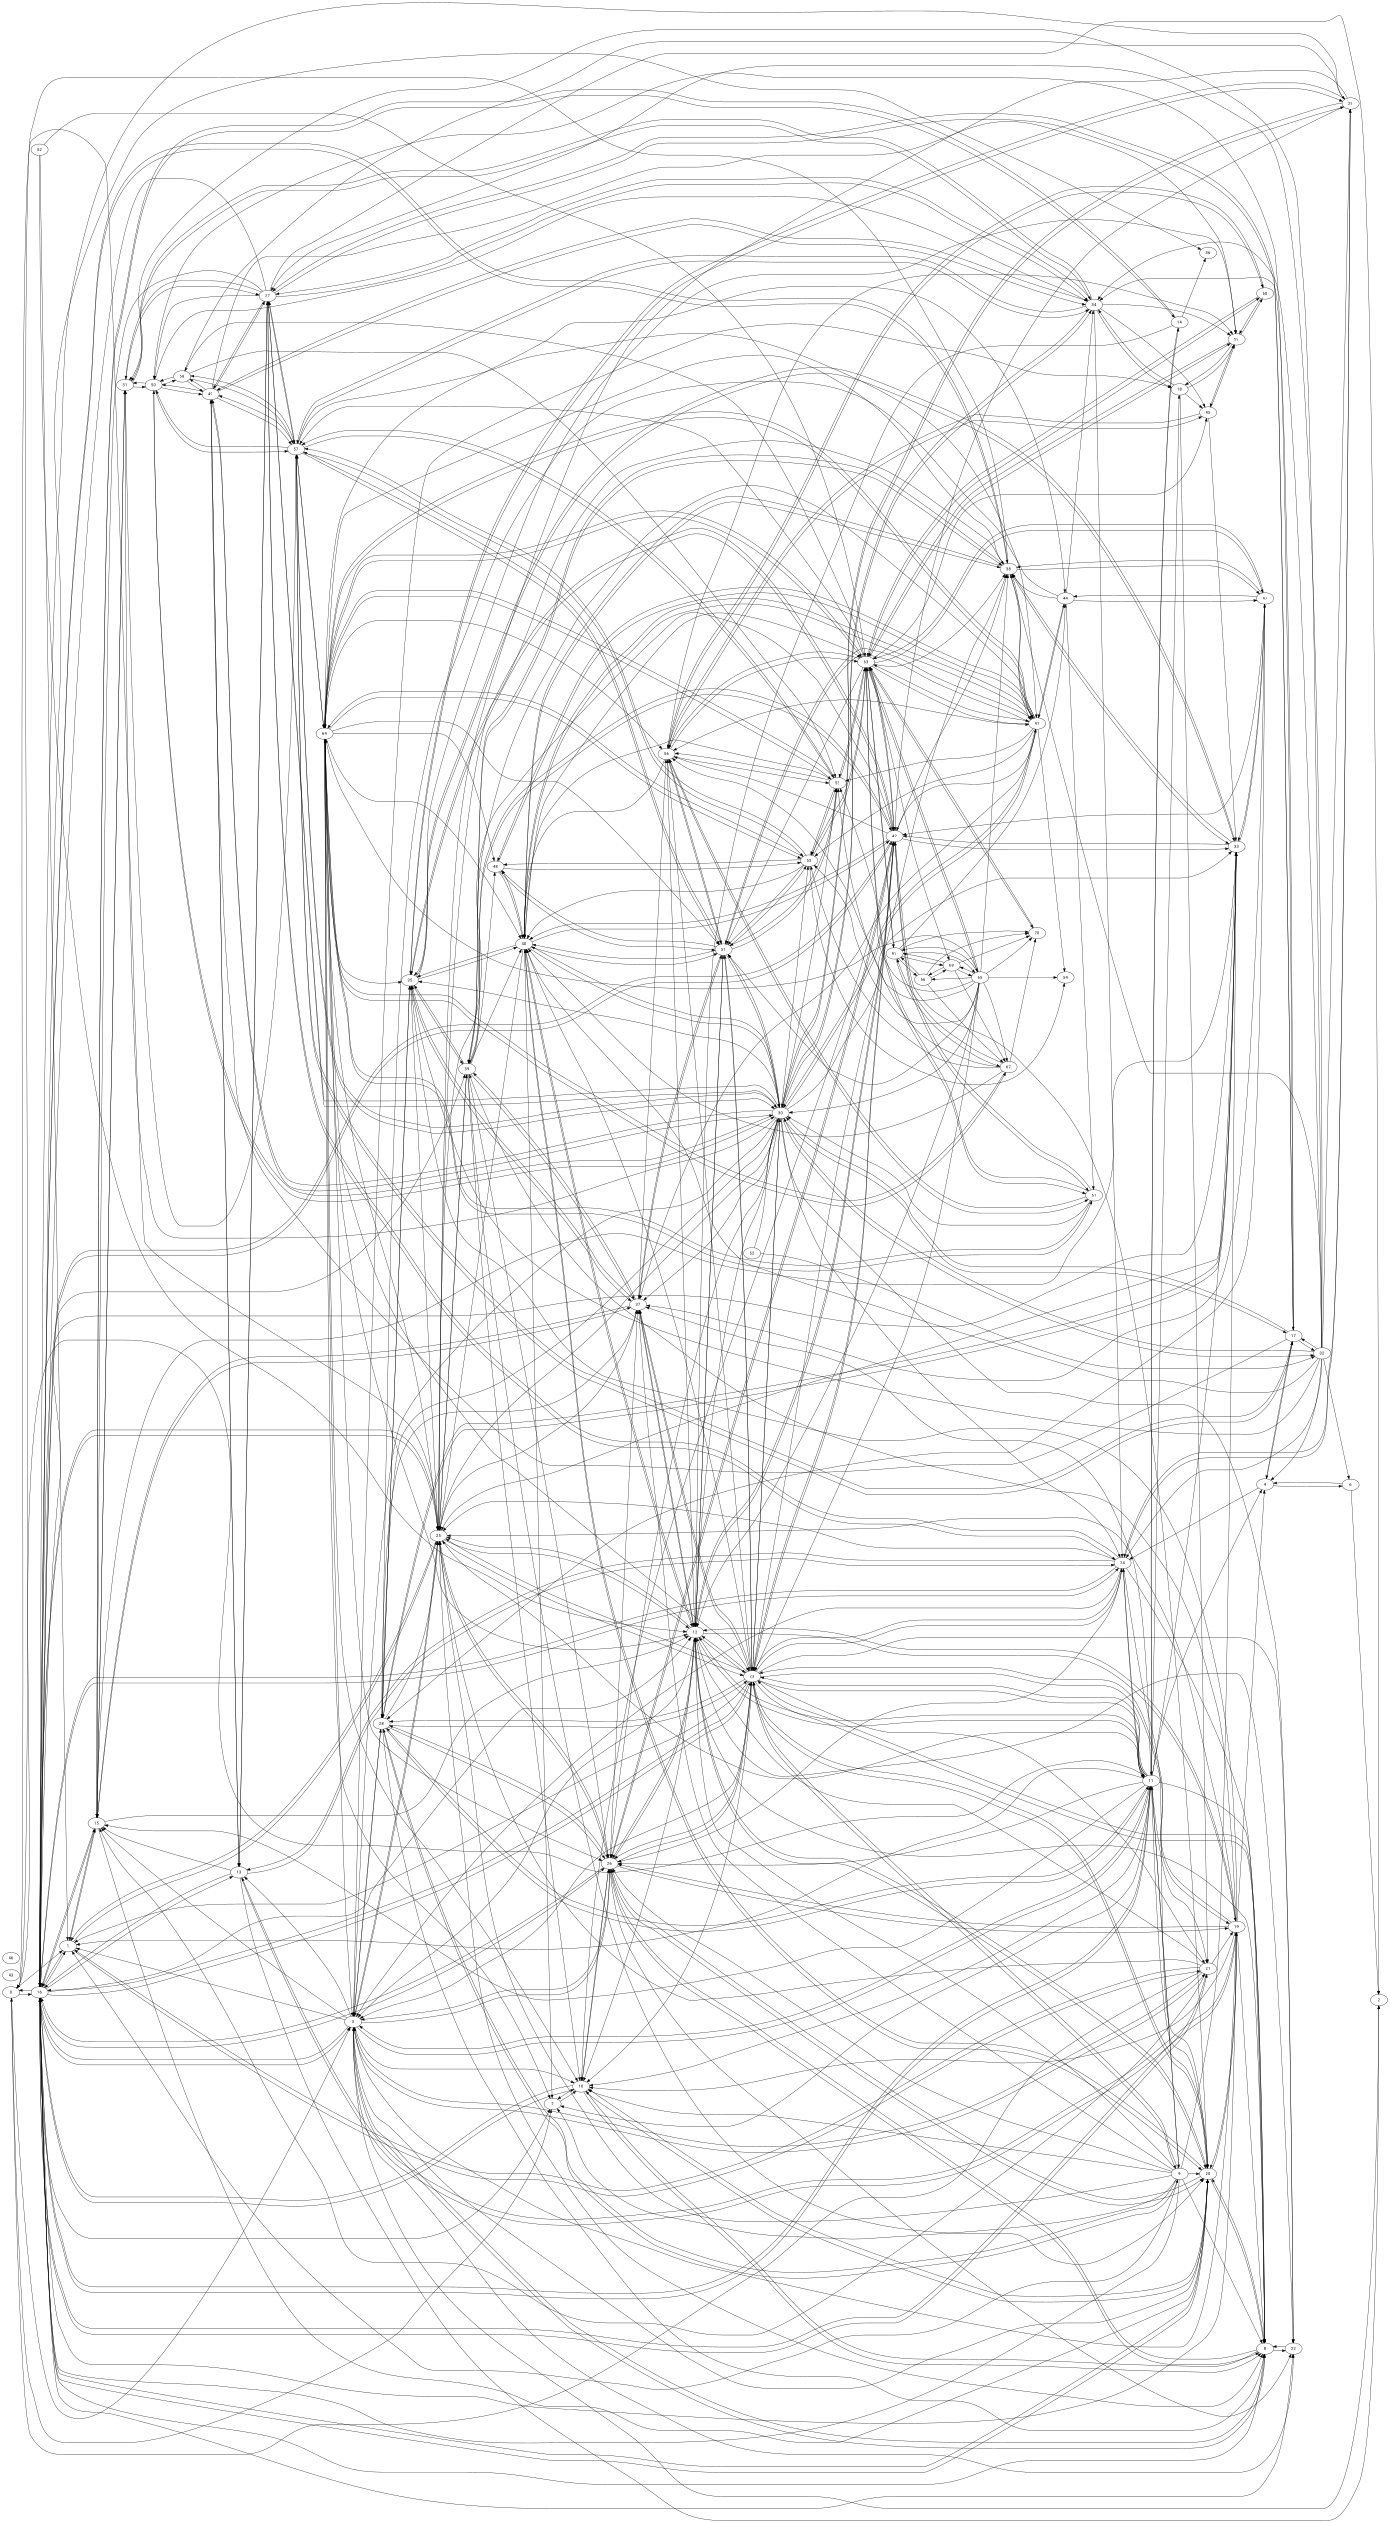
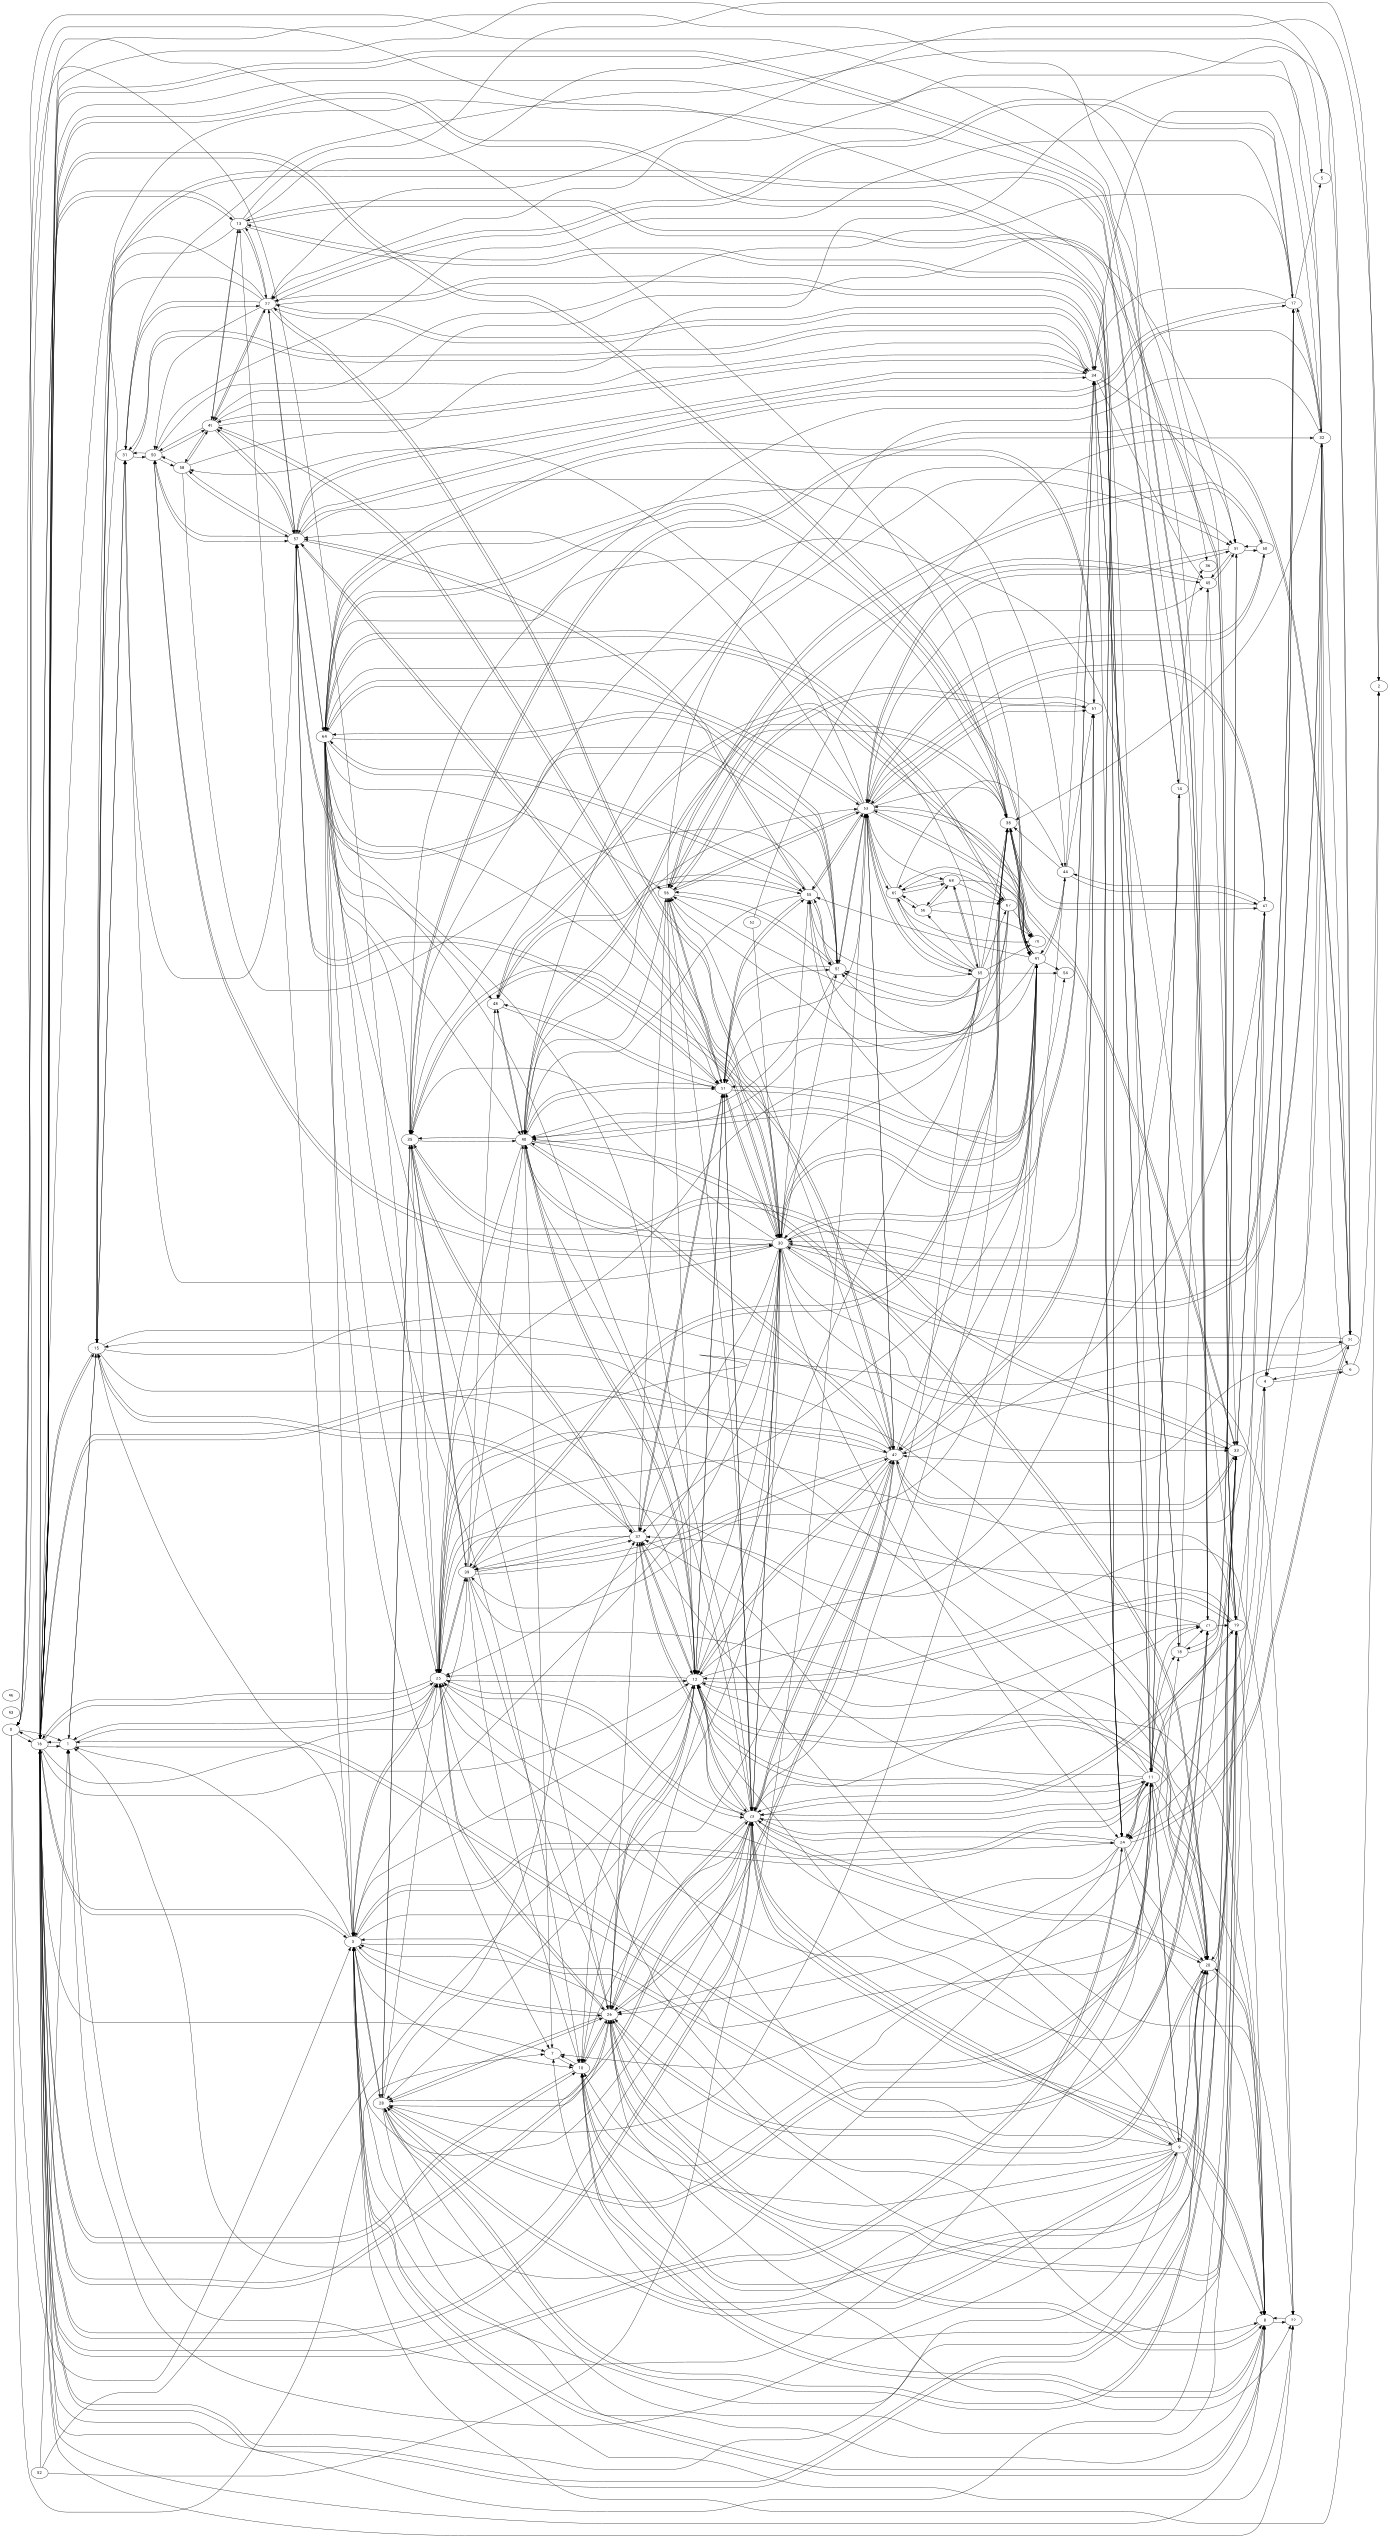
node "5": added
